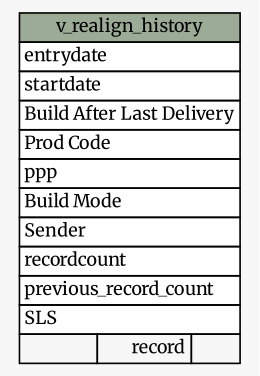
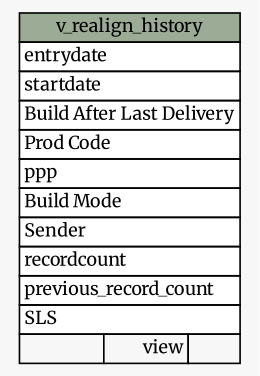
node "v_realign_history": text "record" -> "view"
